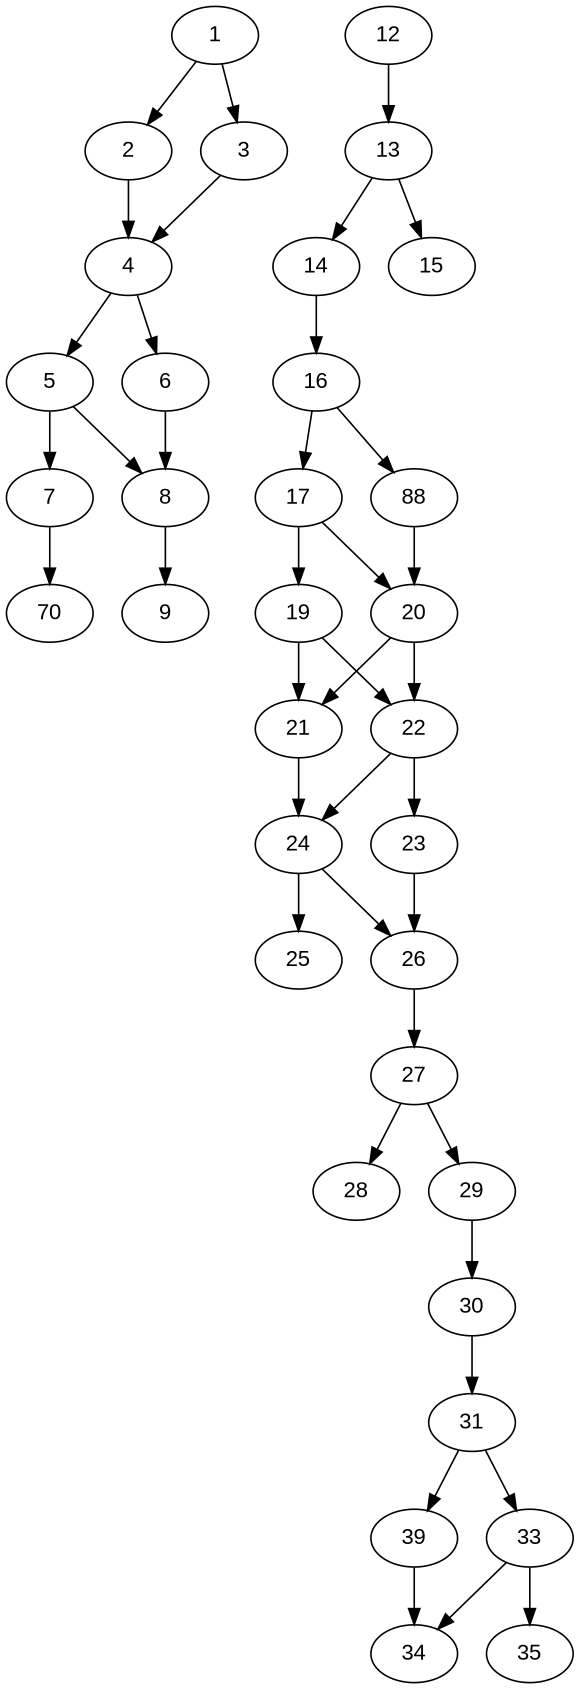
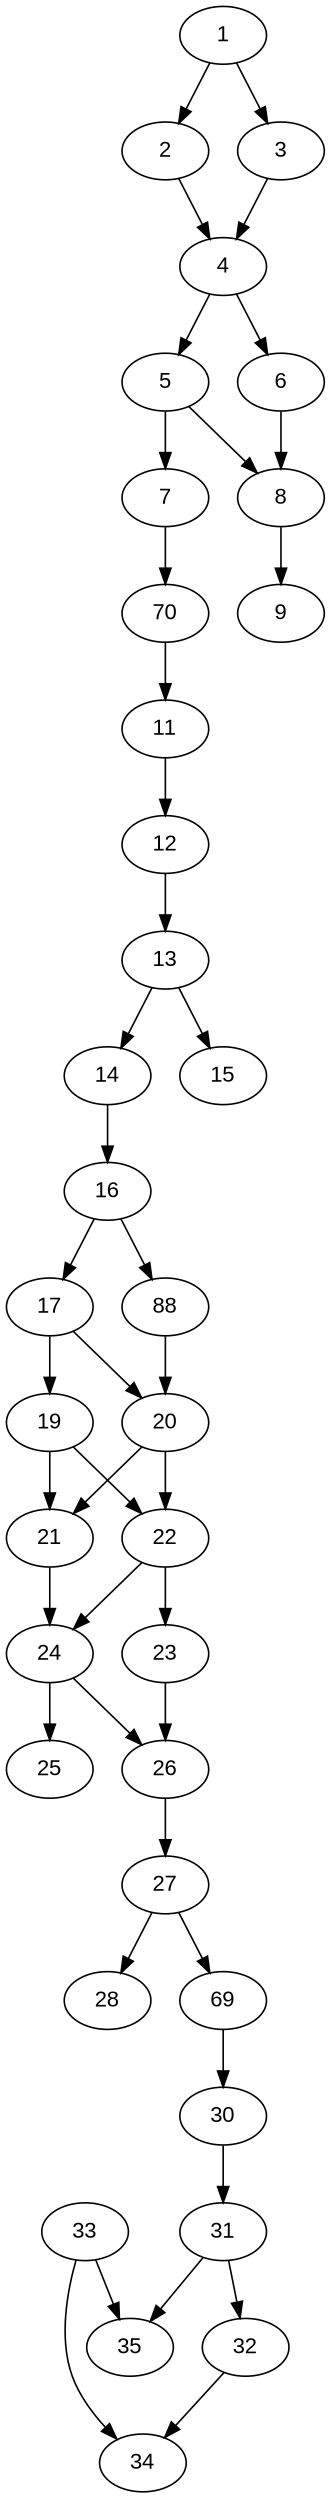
node "11": added
node "29": label "29" -> "69"
edge "31" -> "33": now "31" -> "35"
node "39": label "39" -> "32"
